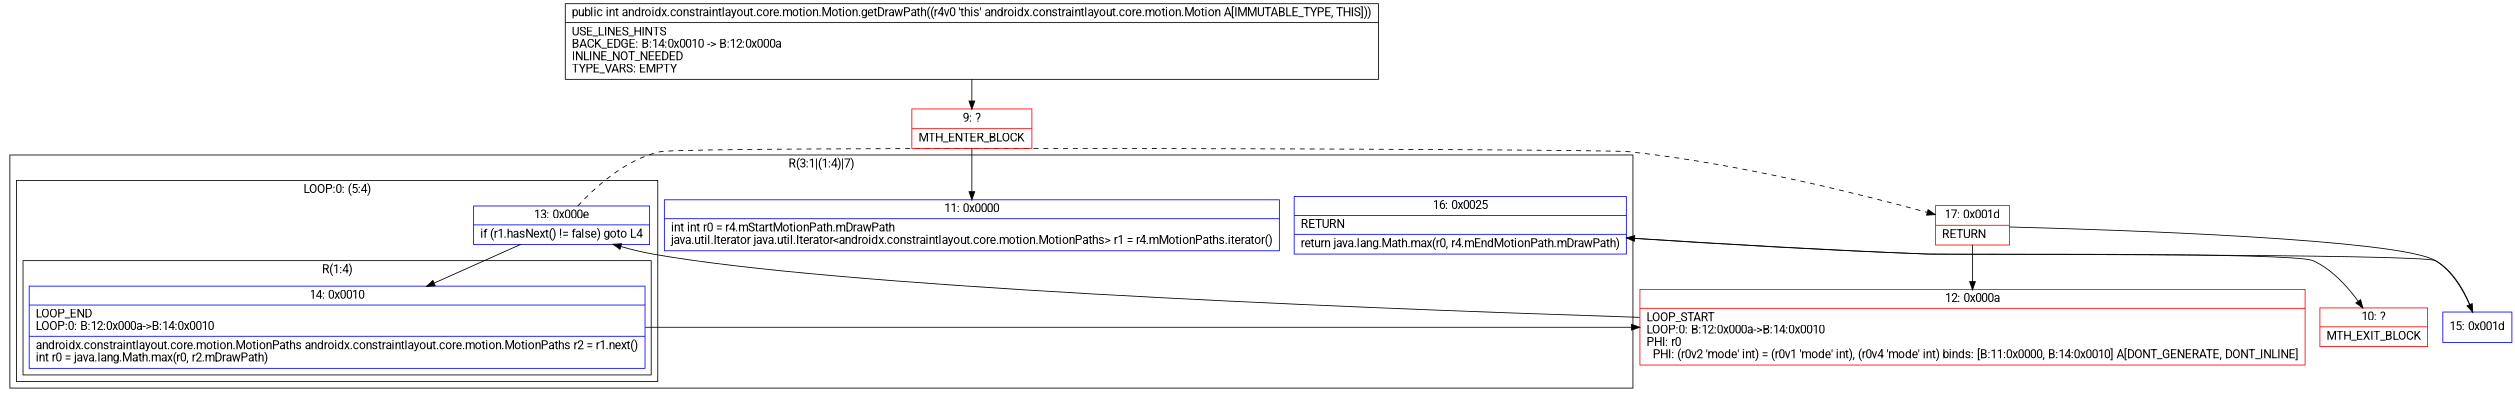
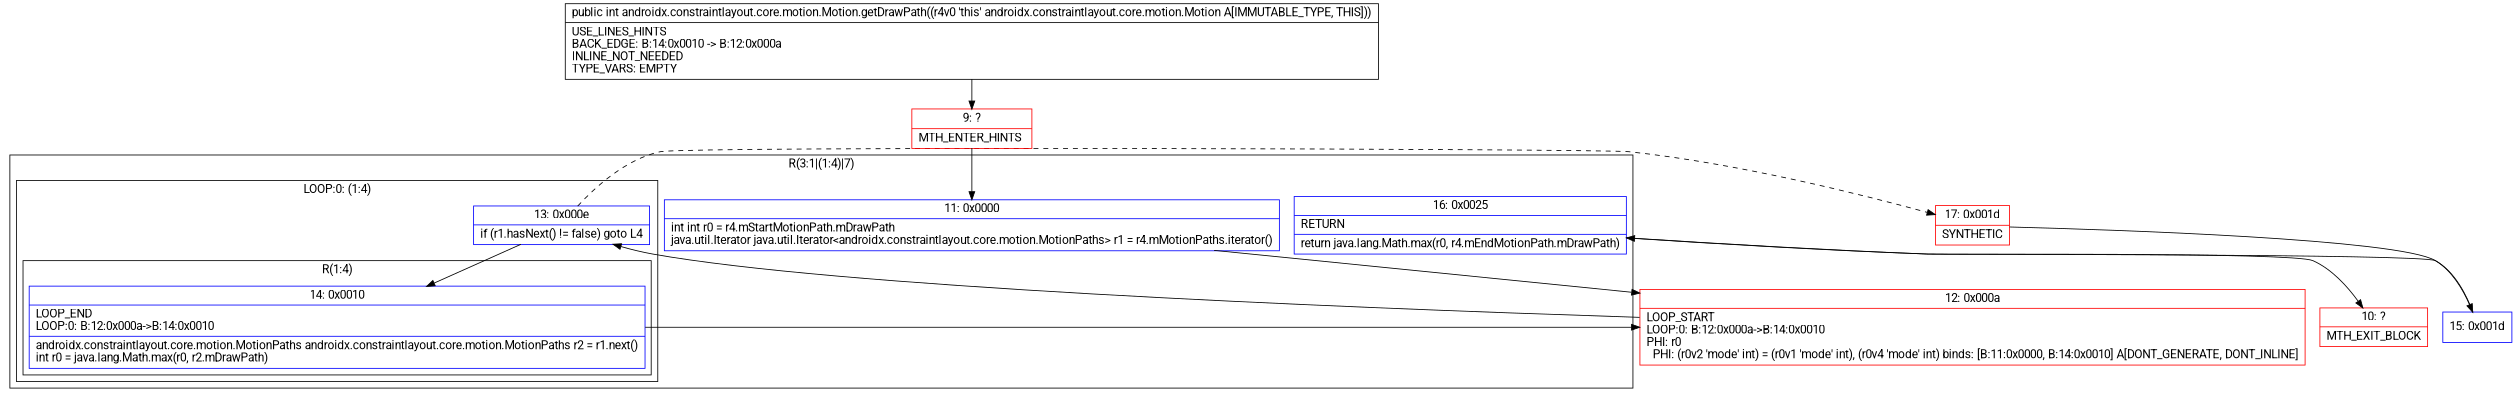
node "9: ?": text "MTH_ENTER_BLOCK" -> "MTH_ENTER_HINTS"
cluster "LOOP:0: (5:4)": label "LOOP:0: (5:4)" -> "LOOP:0: (1:4)"
node "17: 0x001d": text "RETURN" -> "SYNTHETIC"
edge "17: 0x001d" -> "12: 0x000a": now "11: 0x0000" -> "12: 0x000a"
